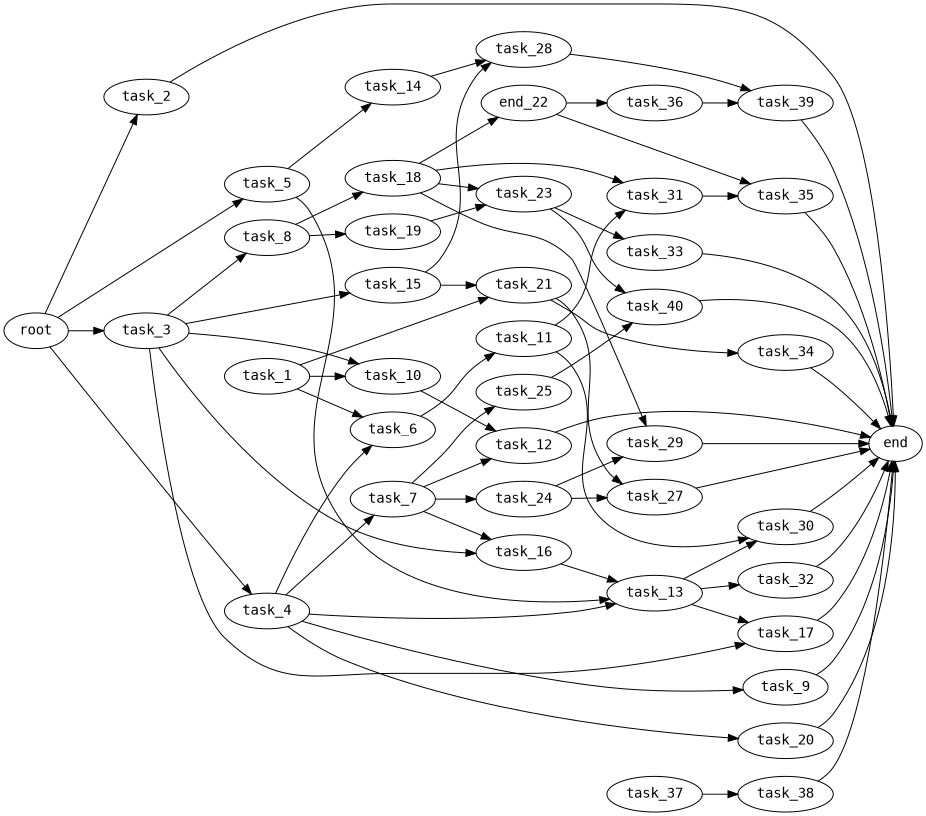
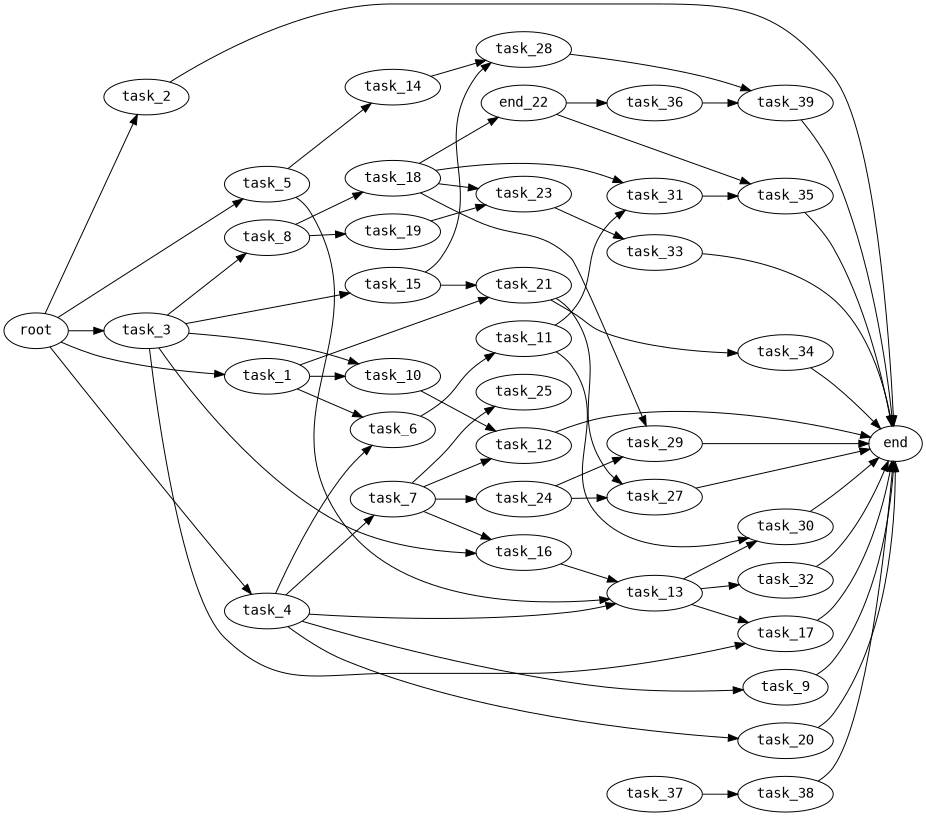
node "task_40": removed
edge "root" -> "task_1": added
